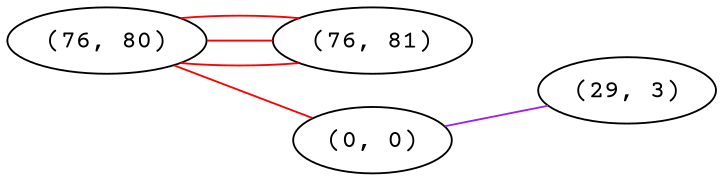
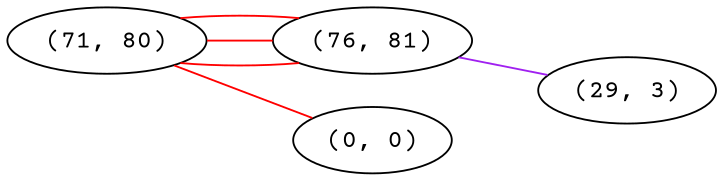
node "(76, 80)": label "(76, 80)" -> "(71, 80)"
edge "(29, 3)" -- "(0, 0)": now "(29, 3)" -- "(76, 81)"
